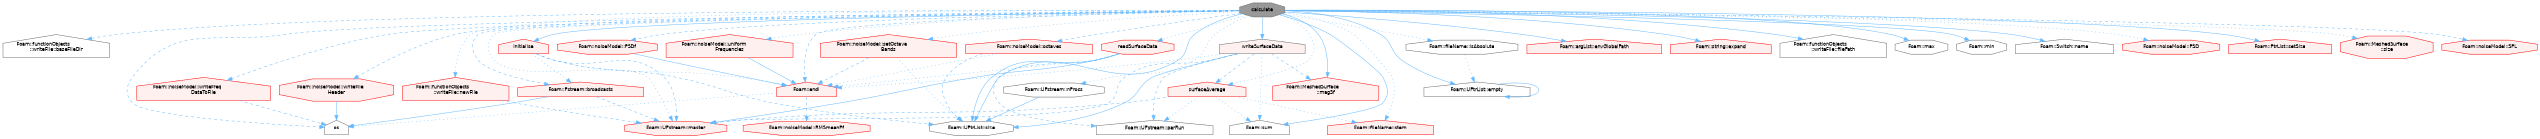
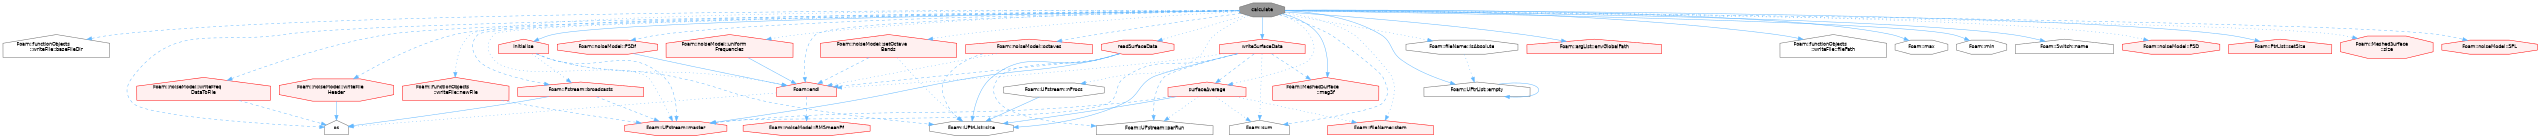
node "writeSurfaceData": color grey40 -> red
node "Foam::string::expand": removed
edge "readSurfaceData" -> "Foam::endl": style dotted -> dashed
edge "calculate" -> "Foam::UPtrList::size": now "surfaceAverage" -> "Foam::UPtrList::size"
edge "calculate" -> "Foam::sum": style solid -> dashed
